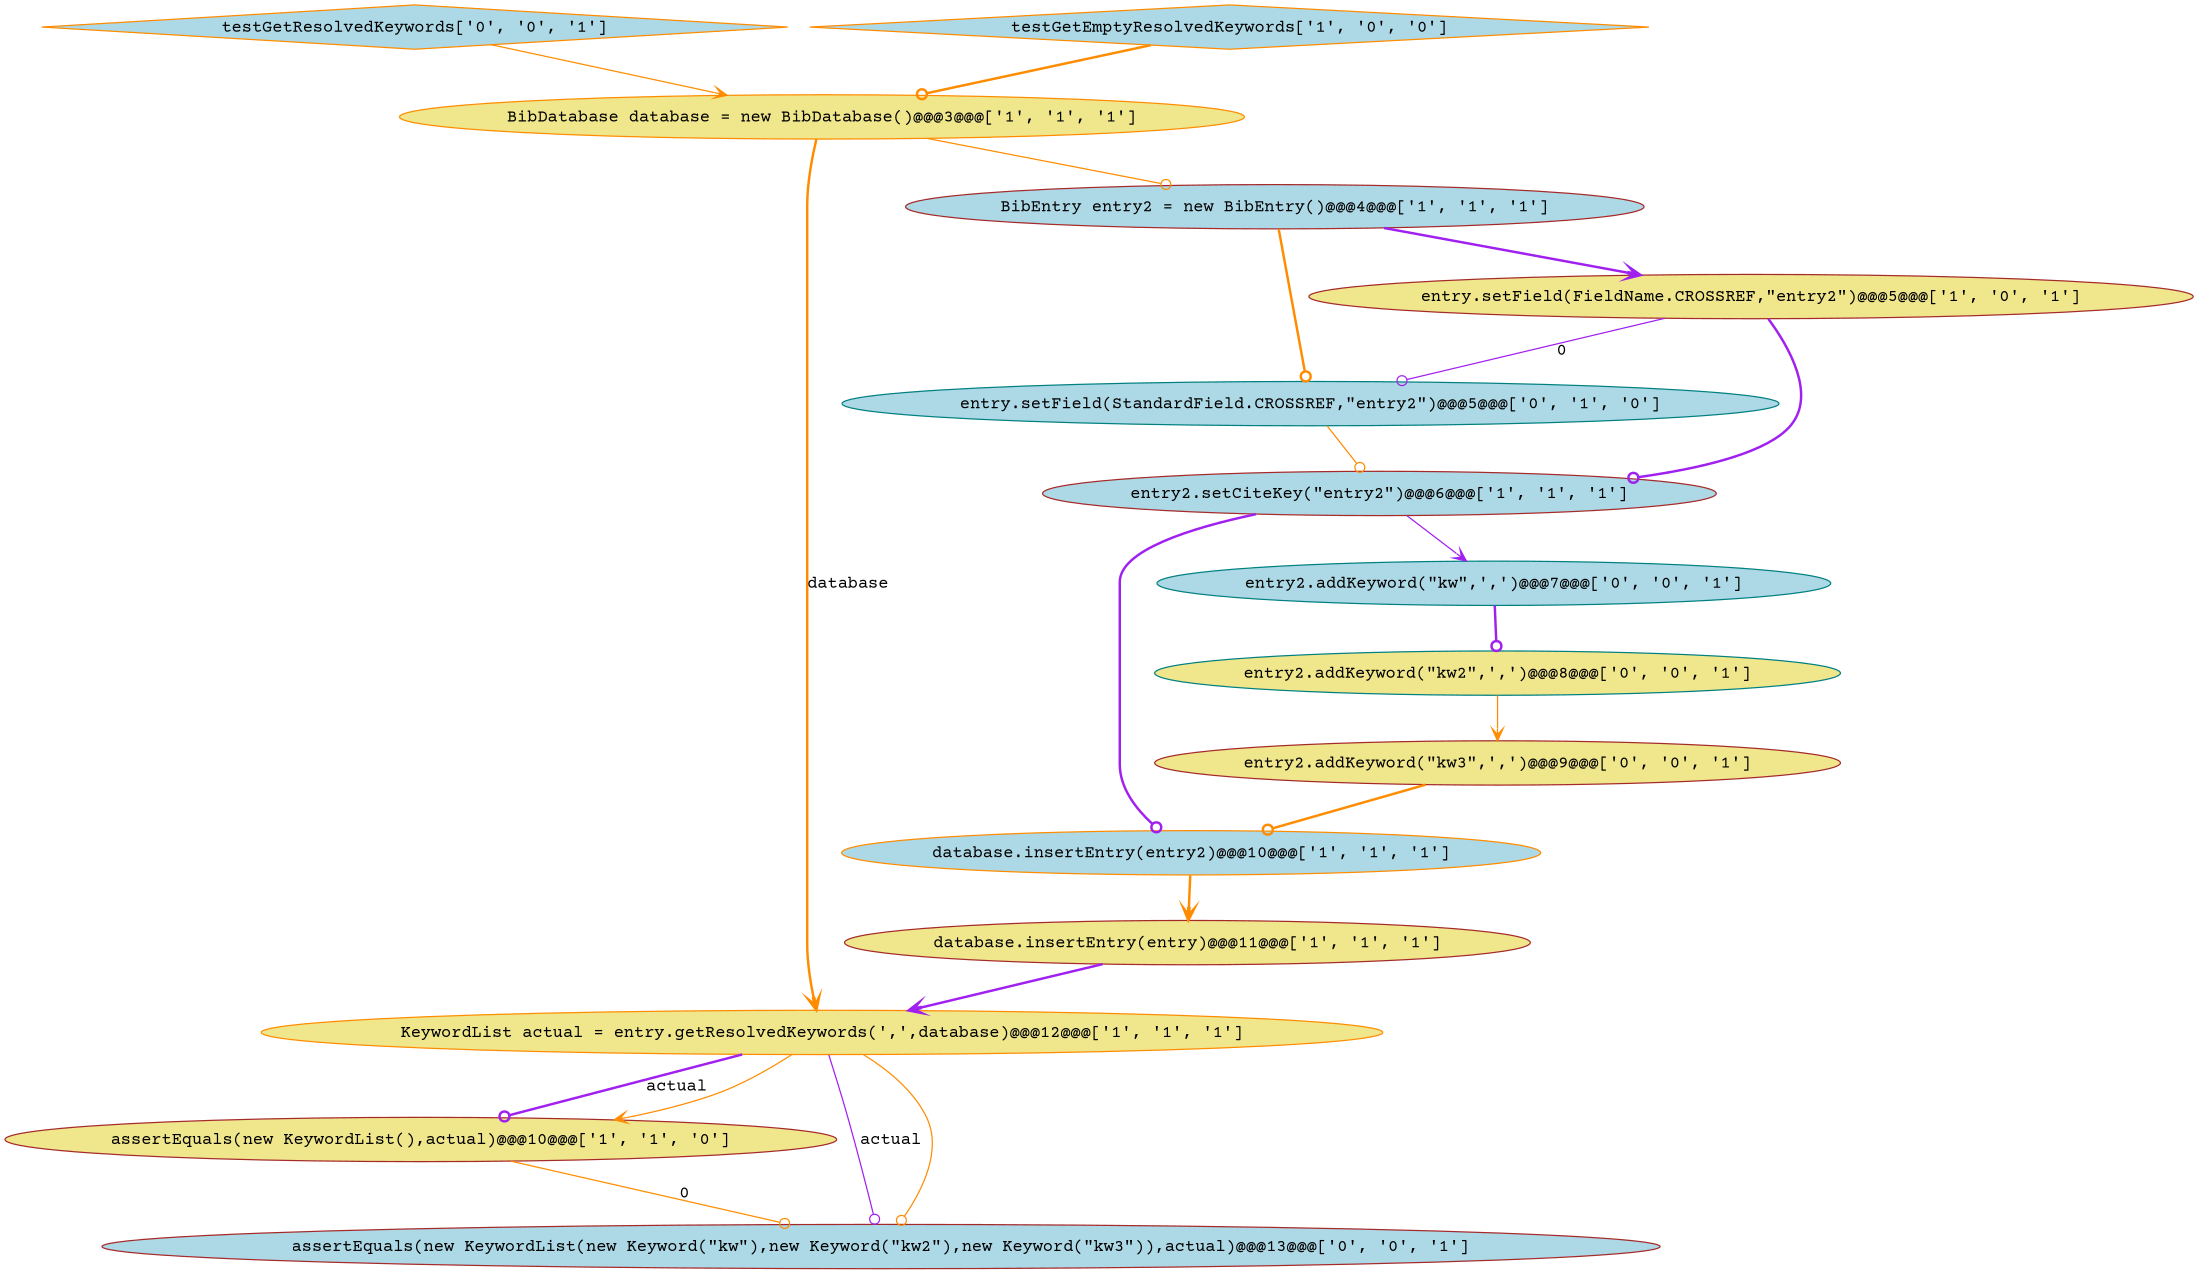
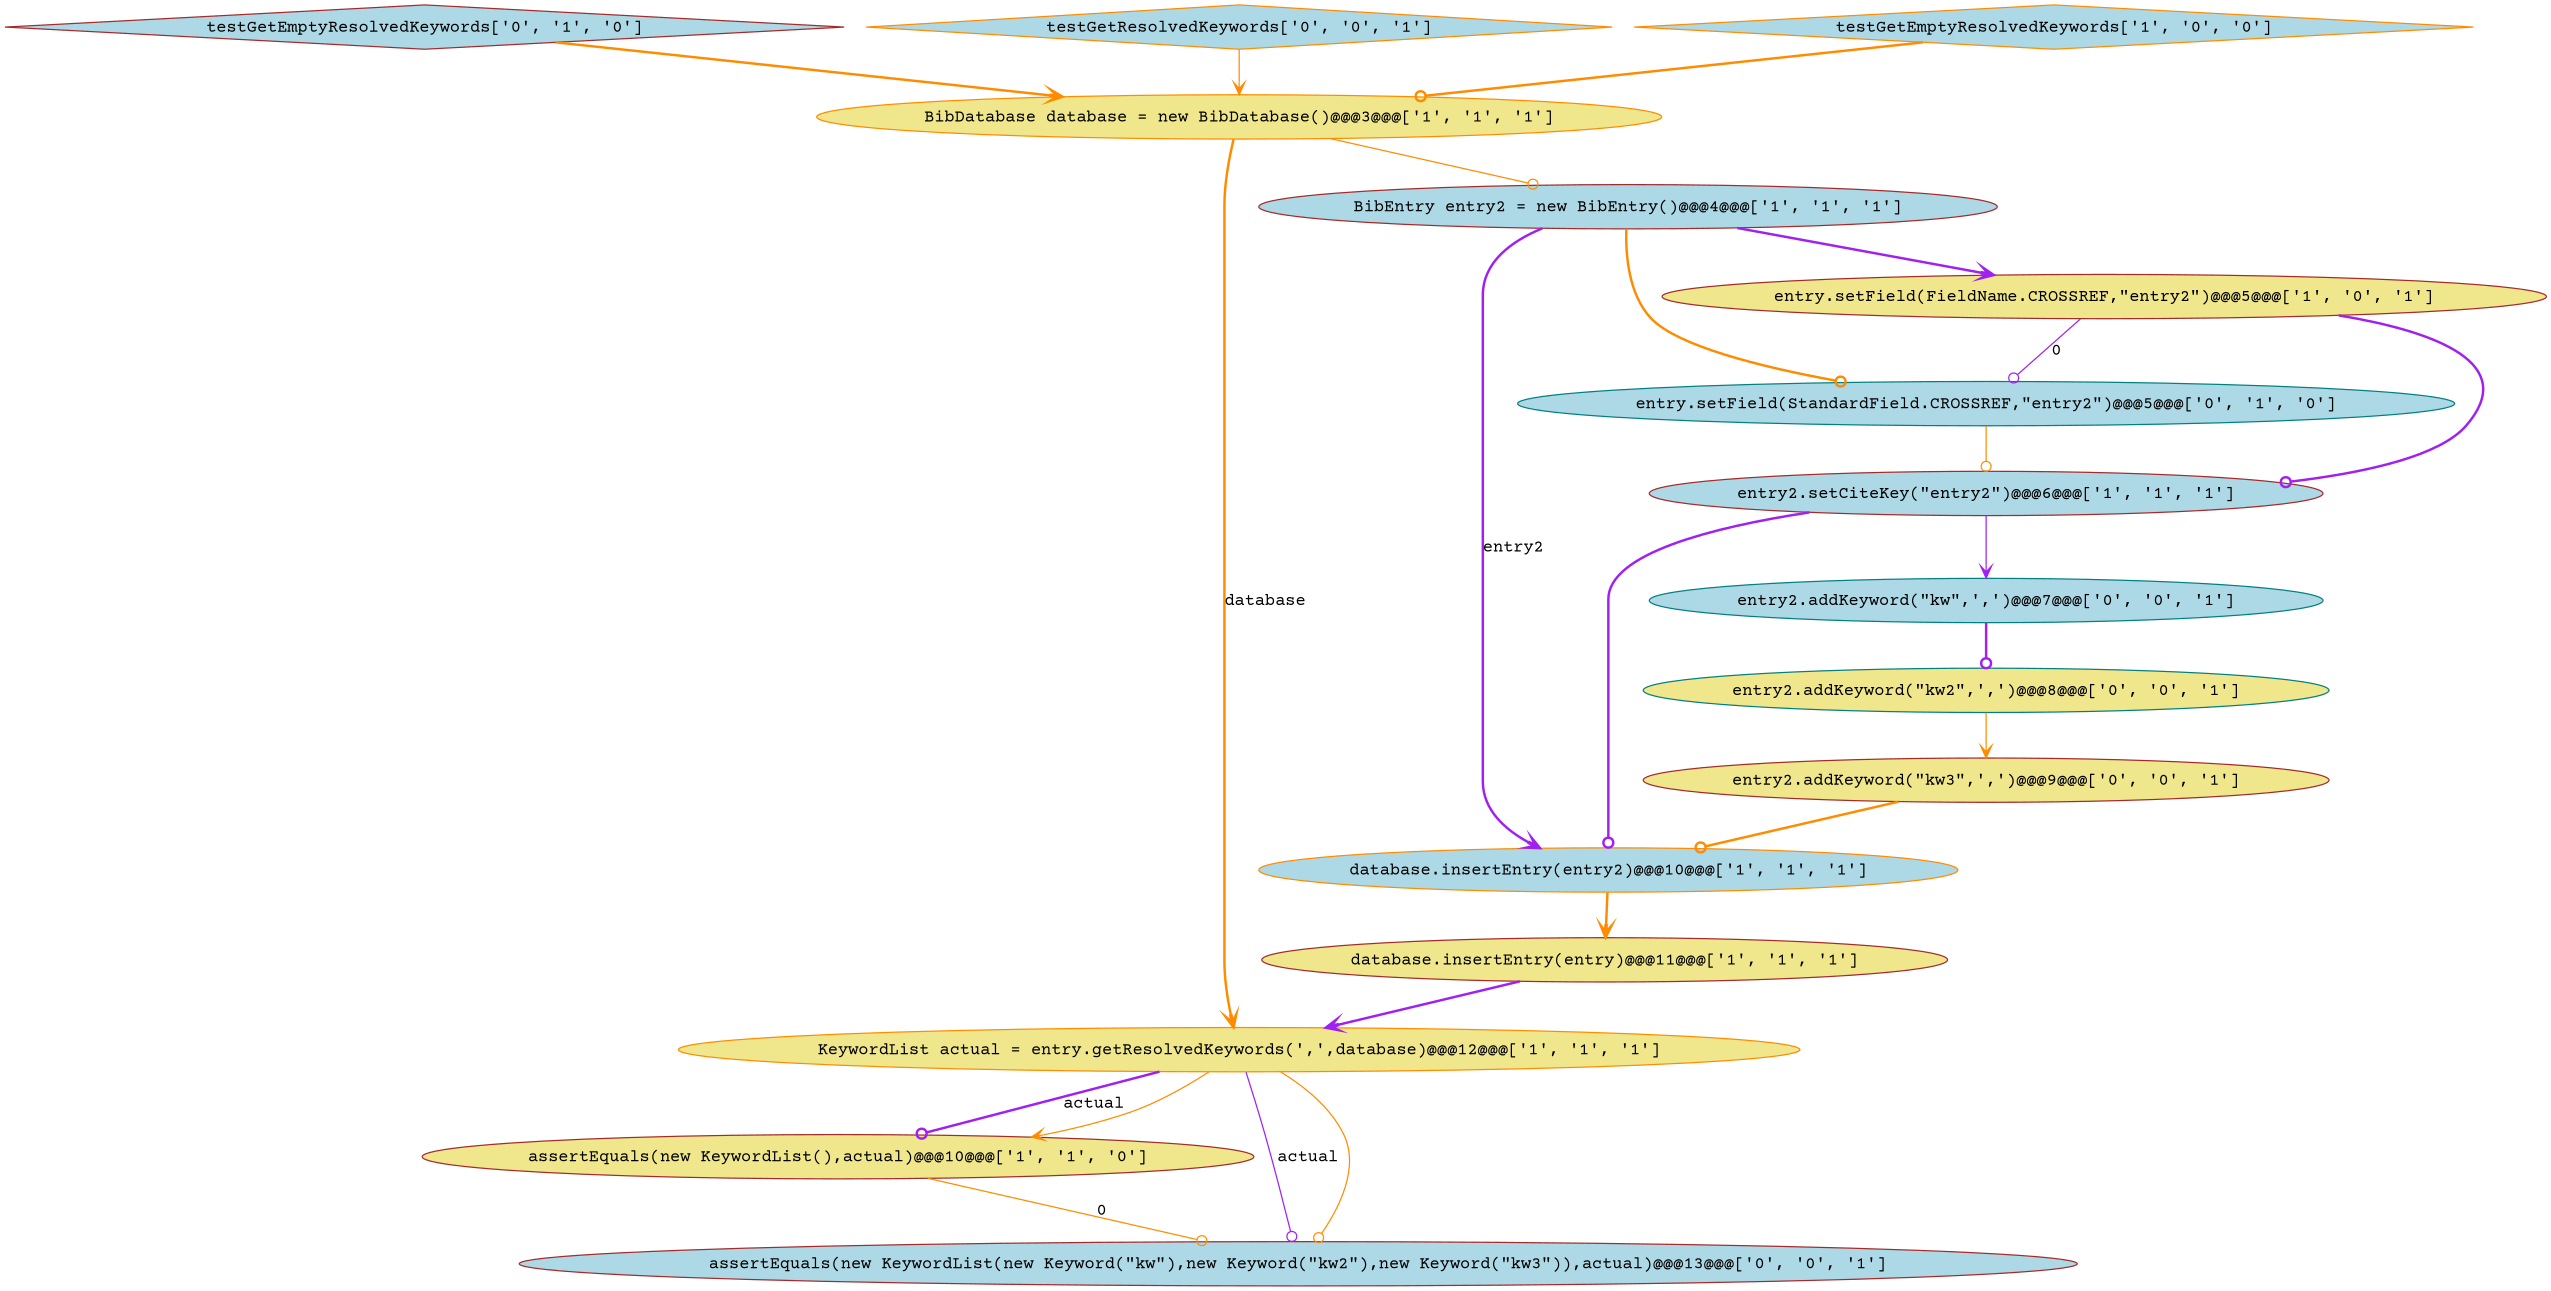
node "testGetEmptyResolvedKeywords['0', '1', '0']": added
edge "BibEntry entry2 = new BibEntry()@@@4@@@['1', '1', '1']" -> "database.insertEntry(entry2)@@@10@@@['1', '1', '1']": added, label "entry2"
